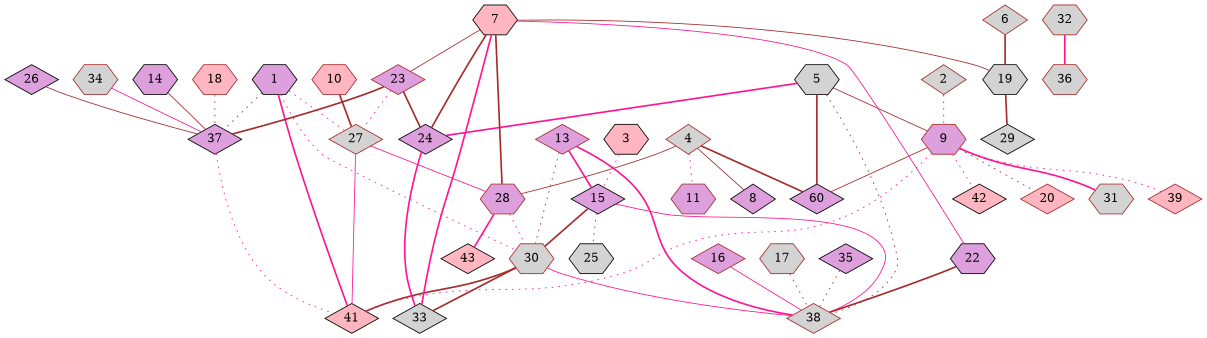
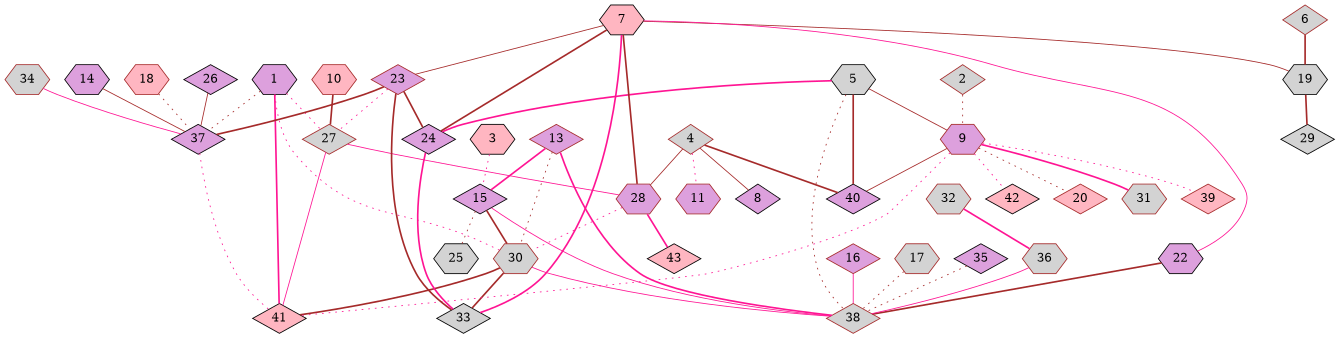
node "60": label "60" -> "40"
edge "23" -- "33": added
edge "36" -- "38": added
